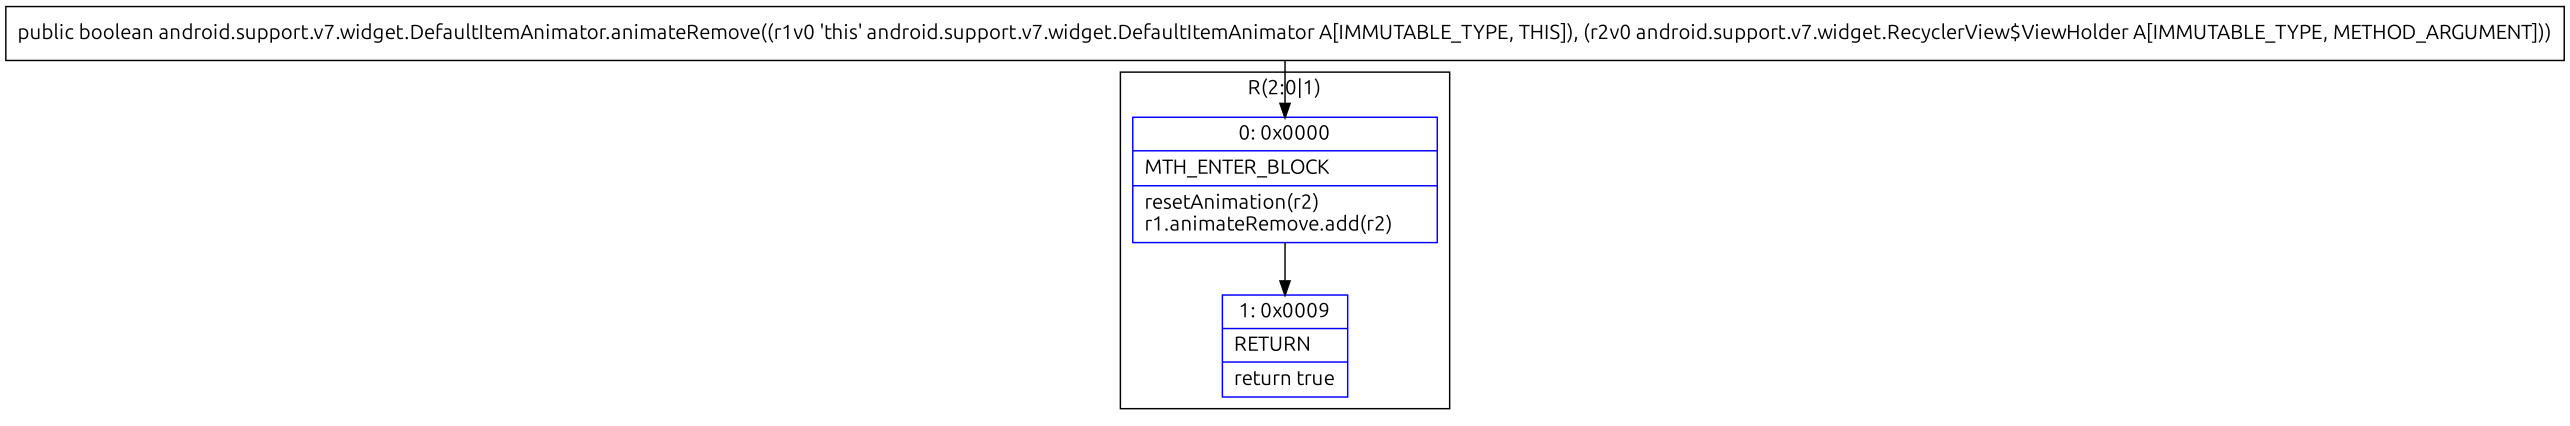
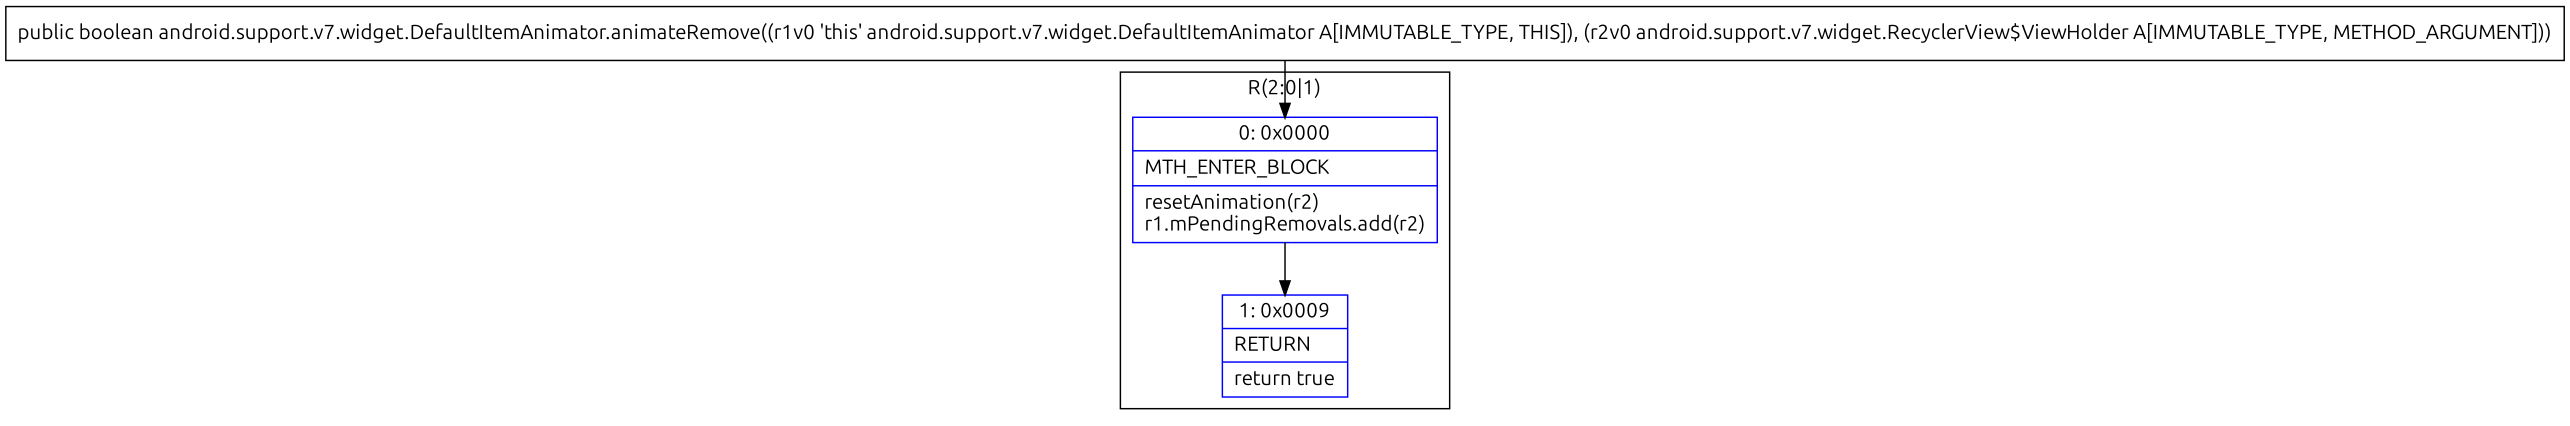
node "0: 0x0000": text "r1.animateRemove.add(r2)" -> "r1.mPendingRemovals.add(r2)"
